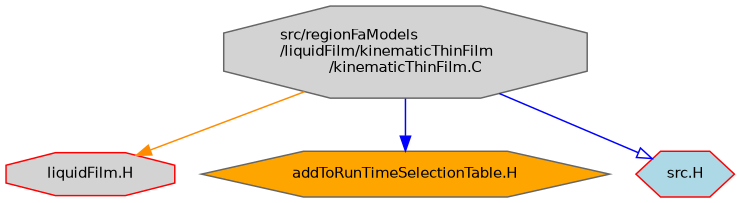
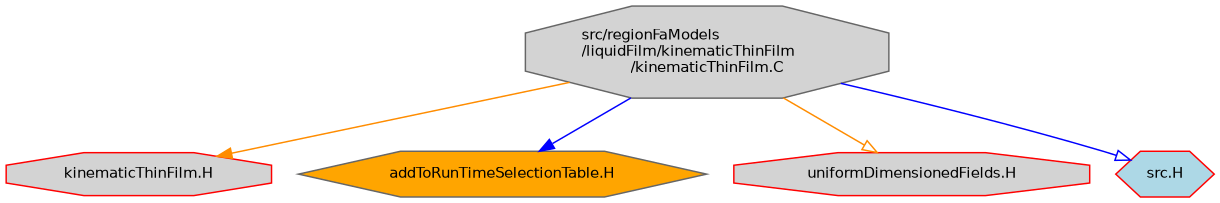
node "liquidFilm.H": label "liquidFilm.H" -> "kinematicThinFilm.H"
node "uniformDimensionedFields.H": added
